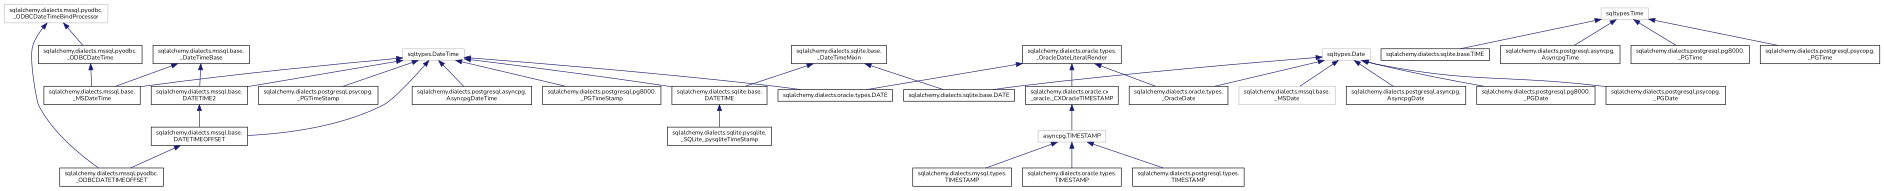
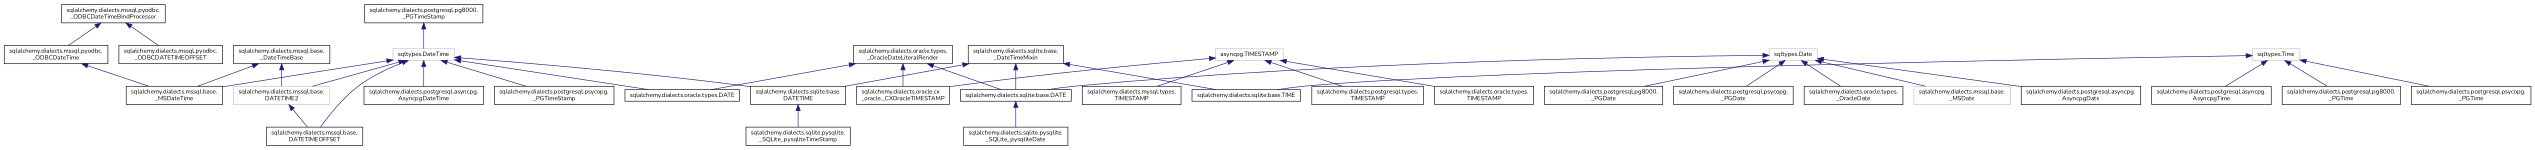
node "sqlalchemy.dialects.mssql.pyodbc. _ODBCDateTimeBindProcessor": color grey75 -> black
edge "sqlalchemy.dialects.postgresql.pg8000. _PGTimeStamp" -> "sqltypes.DateTime": reversed
edge "sqlalchemy.dialects.sqlite.base.TIME" -> "sqlalchemy.dialects.sqlite.base. _DateTimeMixin": added
edge "sqlalchemy.dialects.oracle.types. _OracleDate" -> "sqlalchemy.dialects.oracle.types. _OracleDateLiteralRender": now "sqlalchemy.dialects.sqlite.base.DATE" -> "sqlalchemy.dialects.oracle.types. _OracleDateLiteralRender"
node "sqlalchemy.dialects.mssql.base. DATETIME2": color black -> grey75
edge "asyncpg.TIMESTAMP" -> "sqlalchemy.dialects.oracle.cx _oracle._CXOracleTIMESTAMP": reversed
node "sqlalchemy.dialects.sqlite.pysqlite. _SQLite_pysqliteDate": added
edge "sqlalchemy.dialects.mssql.pyodbc. _ODBCDATETIMEOFFSET" -> "sqlalchemy.dialects.mssql.base. DATETIMEOFFSET": removed
